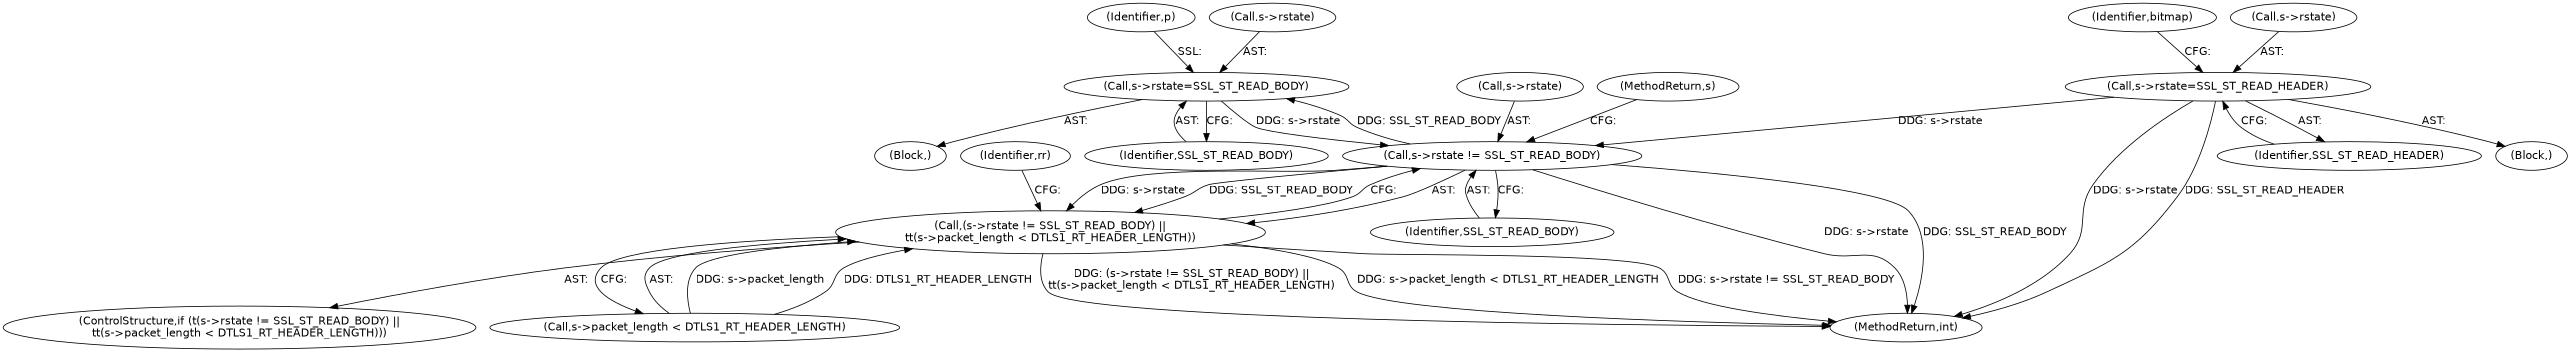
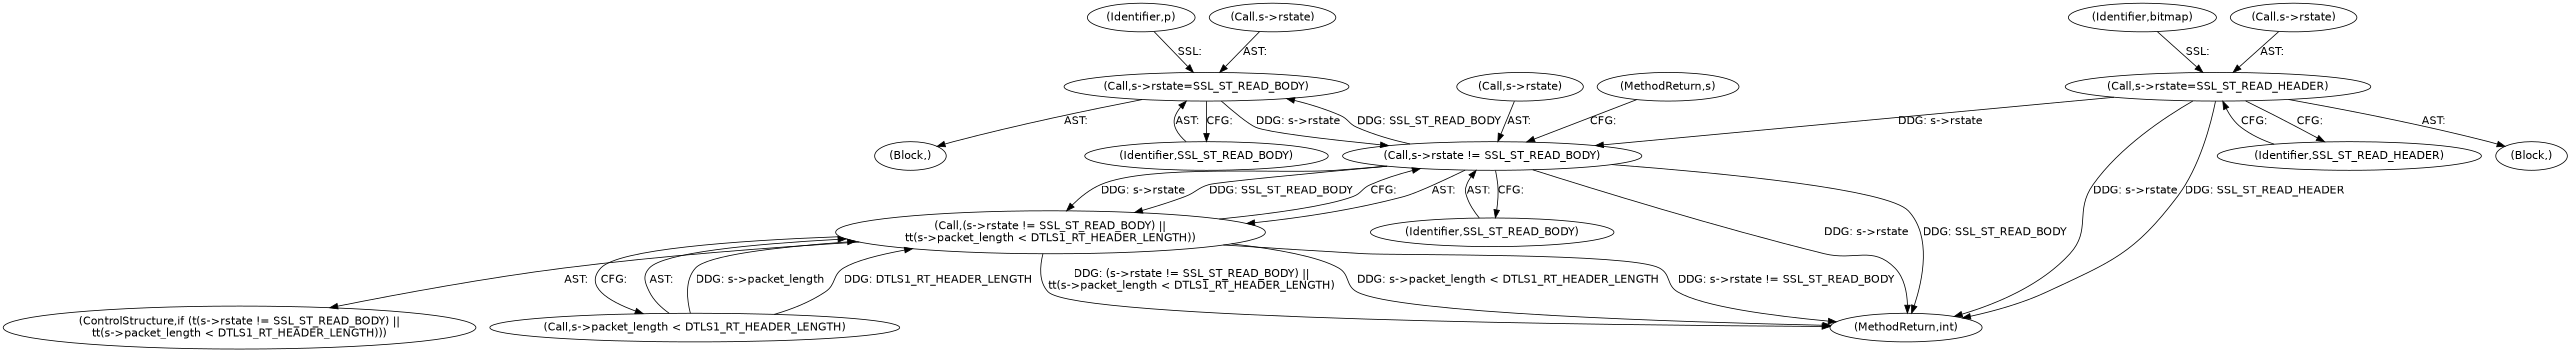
edge "(Identifier,bitmap)" -> "(Call,s->rstate=SSL_ST_READ_HEADER)": label "CFG: " -> "SSL: "
edge "(Call,s->rstate=SSL_ST_READ_HEADER)" -> "(Identifier,SSL_ST_READ_HEADER)": label "AST: " -> "CFG: "
node "(Identifier,rr)": removed
